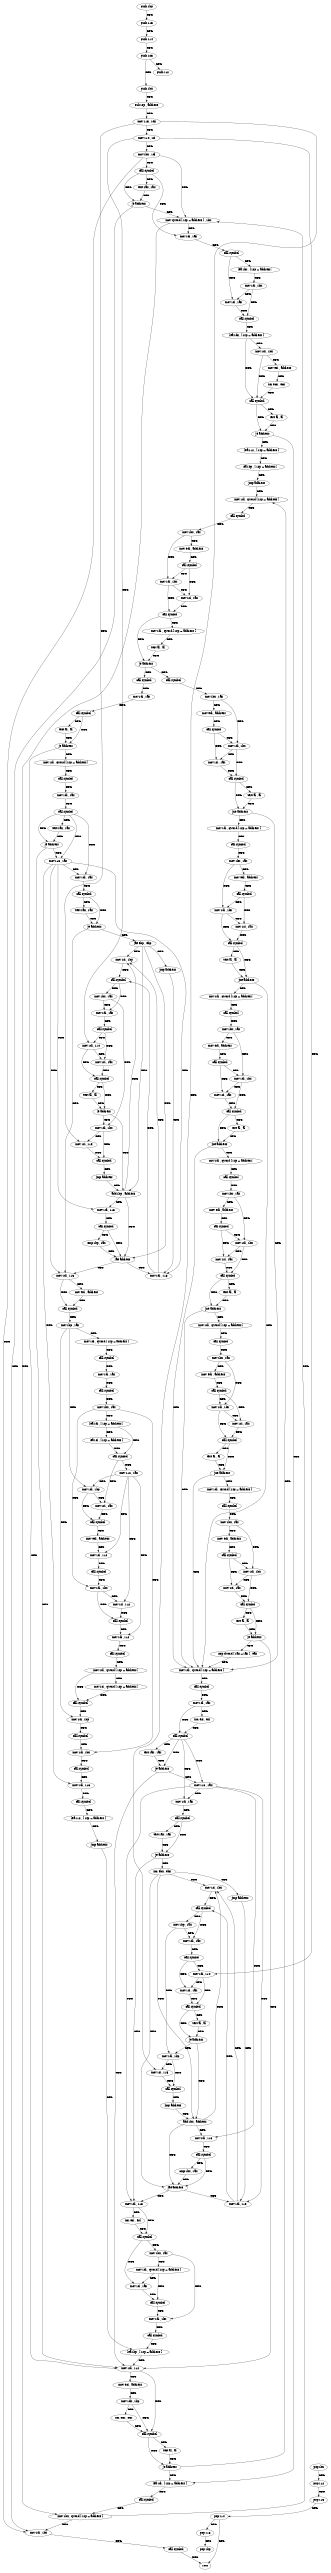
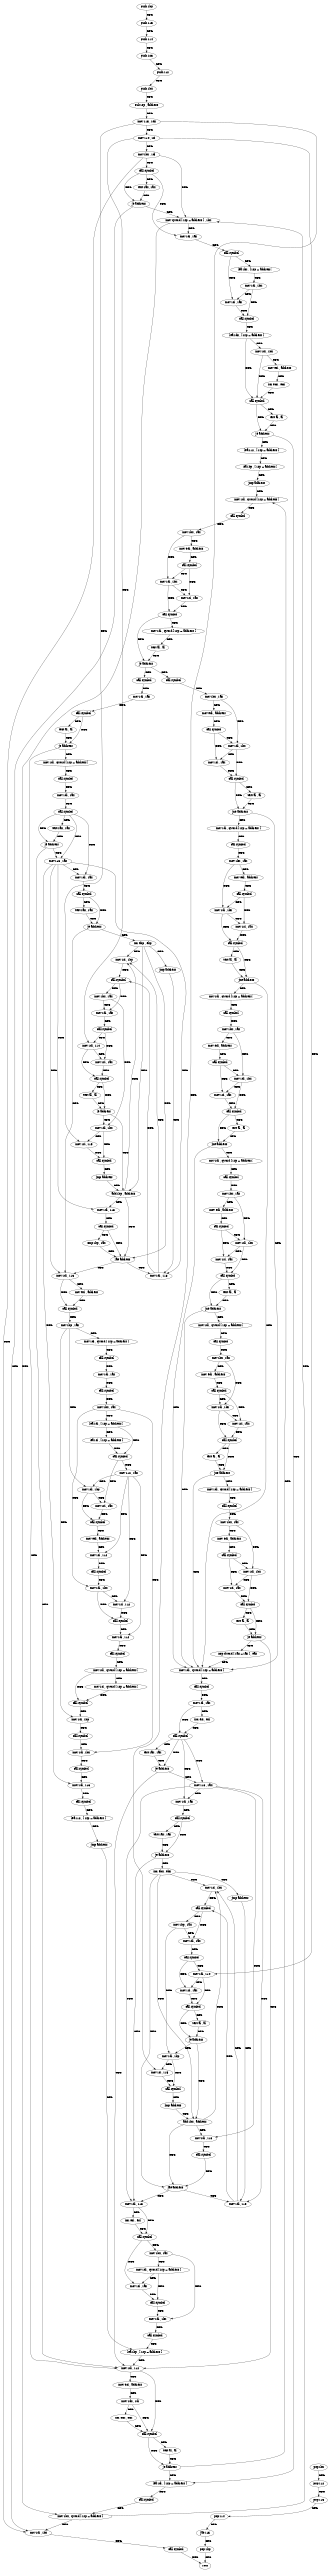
edge "push r23" -> "push rbx": now "push r12" -> "push rbx"
node "jae ebp , ebp": label "jae ebp , ebp" -> "xor ebp , ebp"
node "cmp rbx , rax": removed
node "mov rdx , rbp": label "mov rdx , rbp" -> "mov rdx , rdi"
node "pop r15": label "pop r15" -> "jae r15"
edge "pop r14" -> "retn": now "pop rbp" -> "retn"
